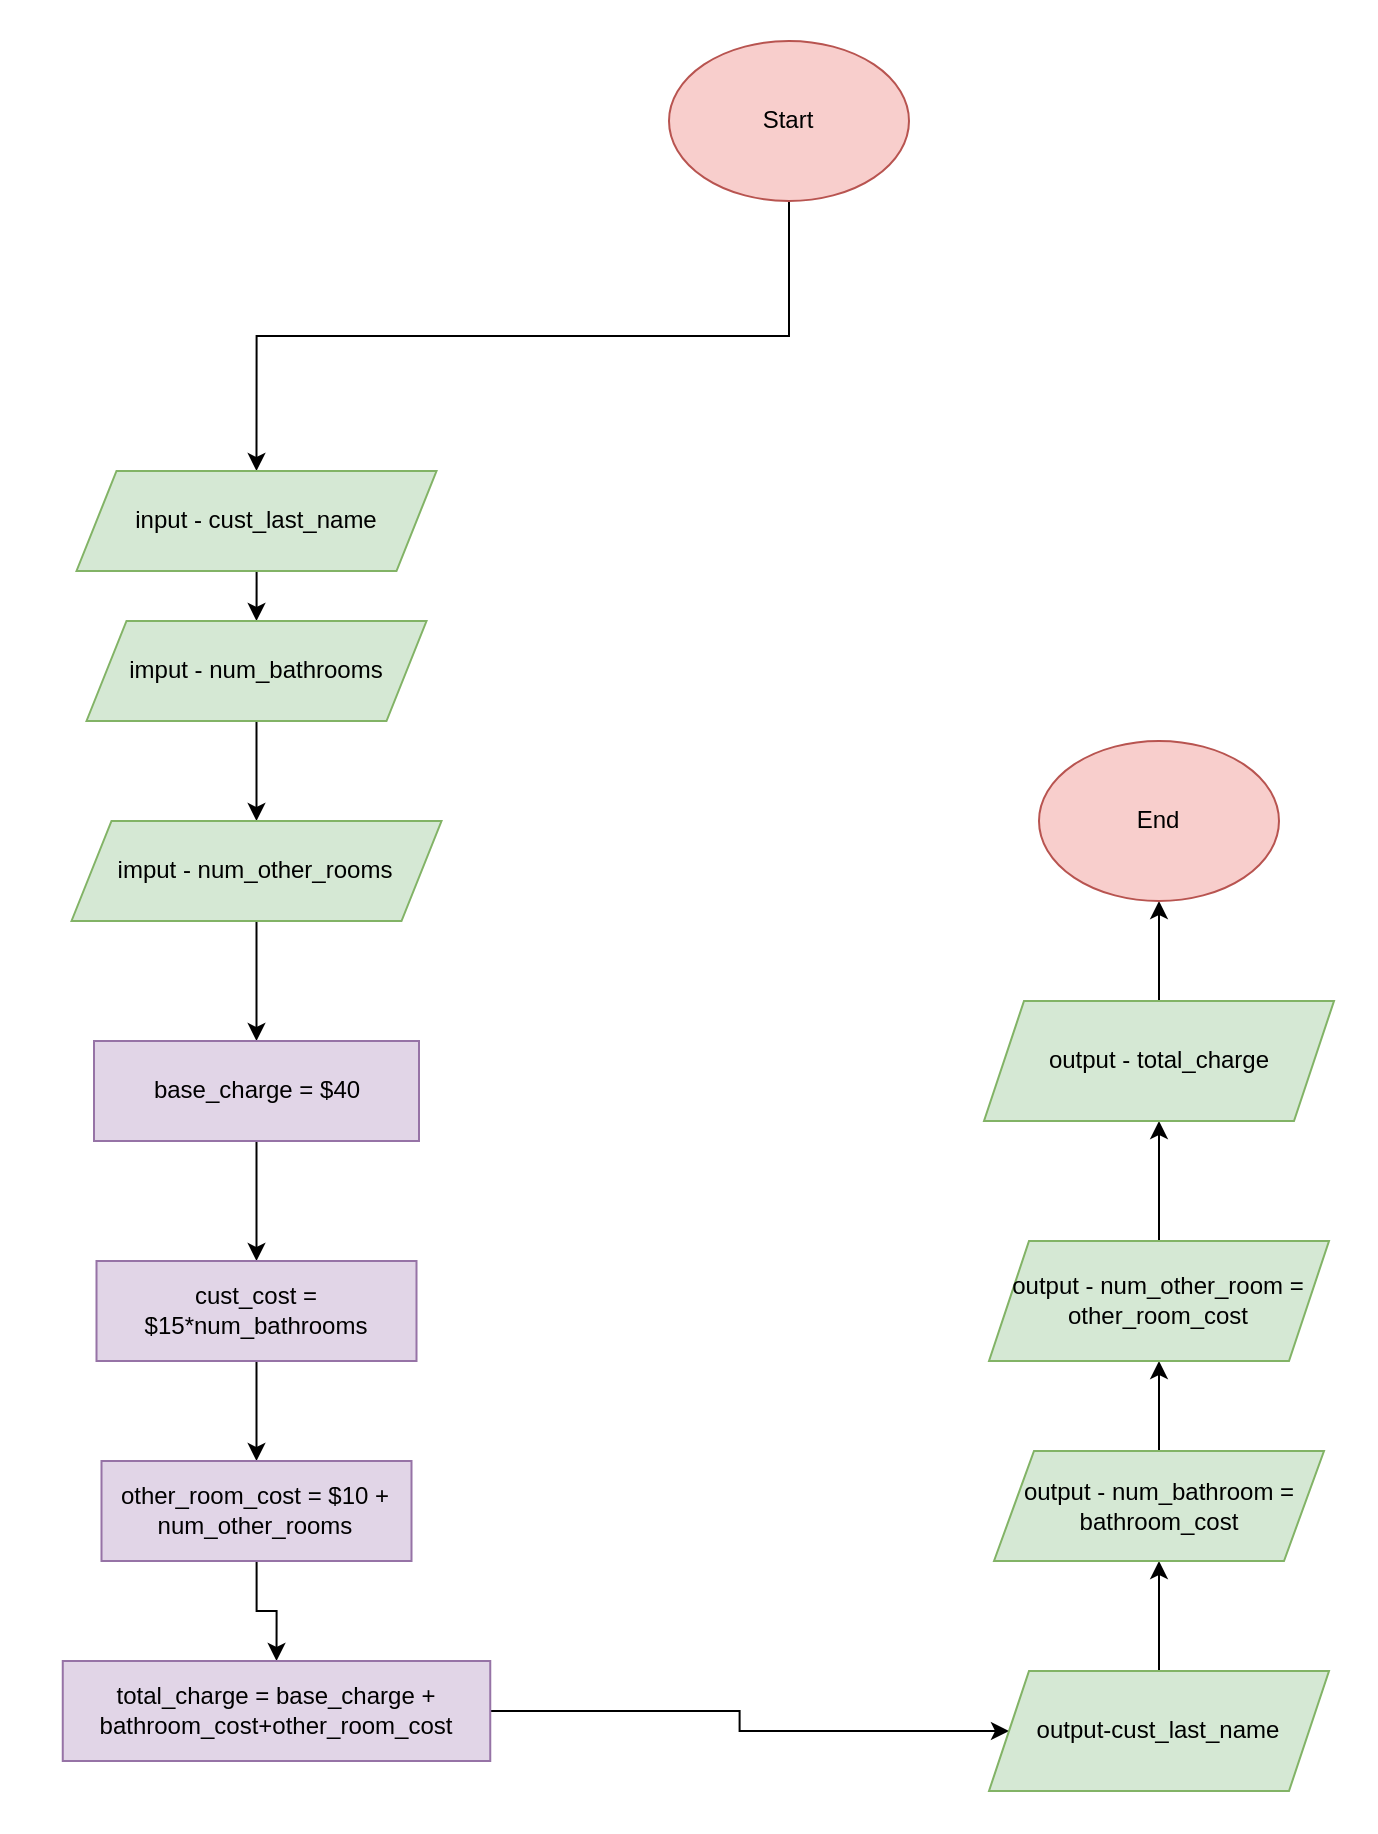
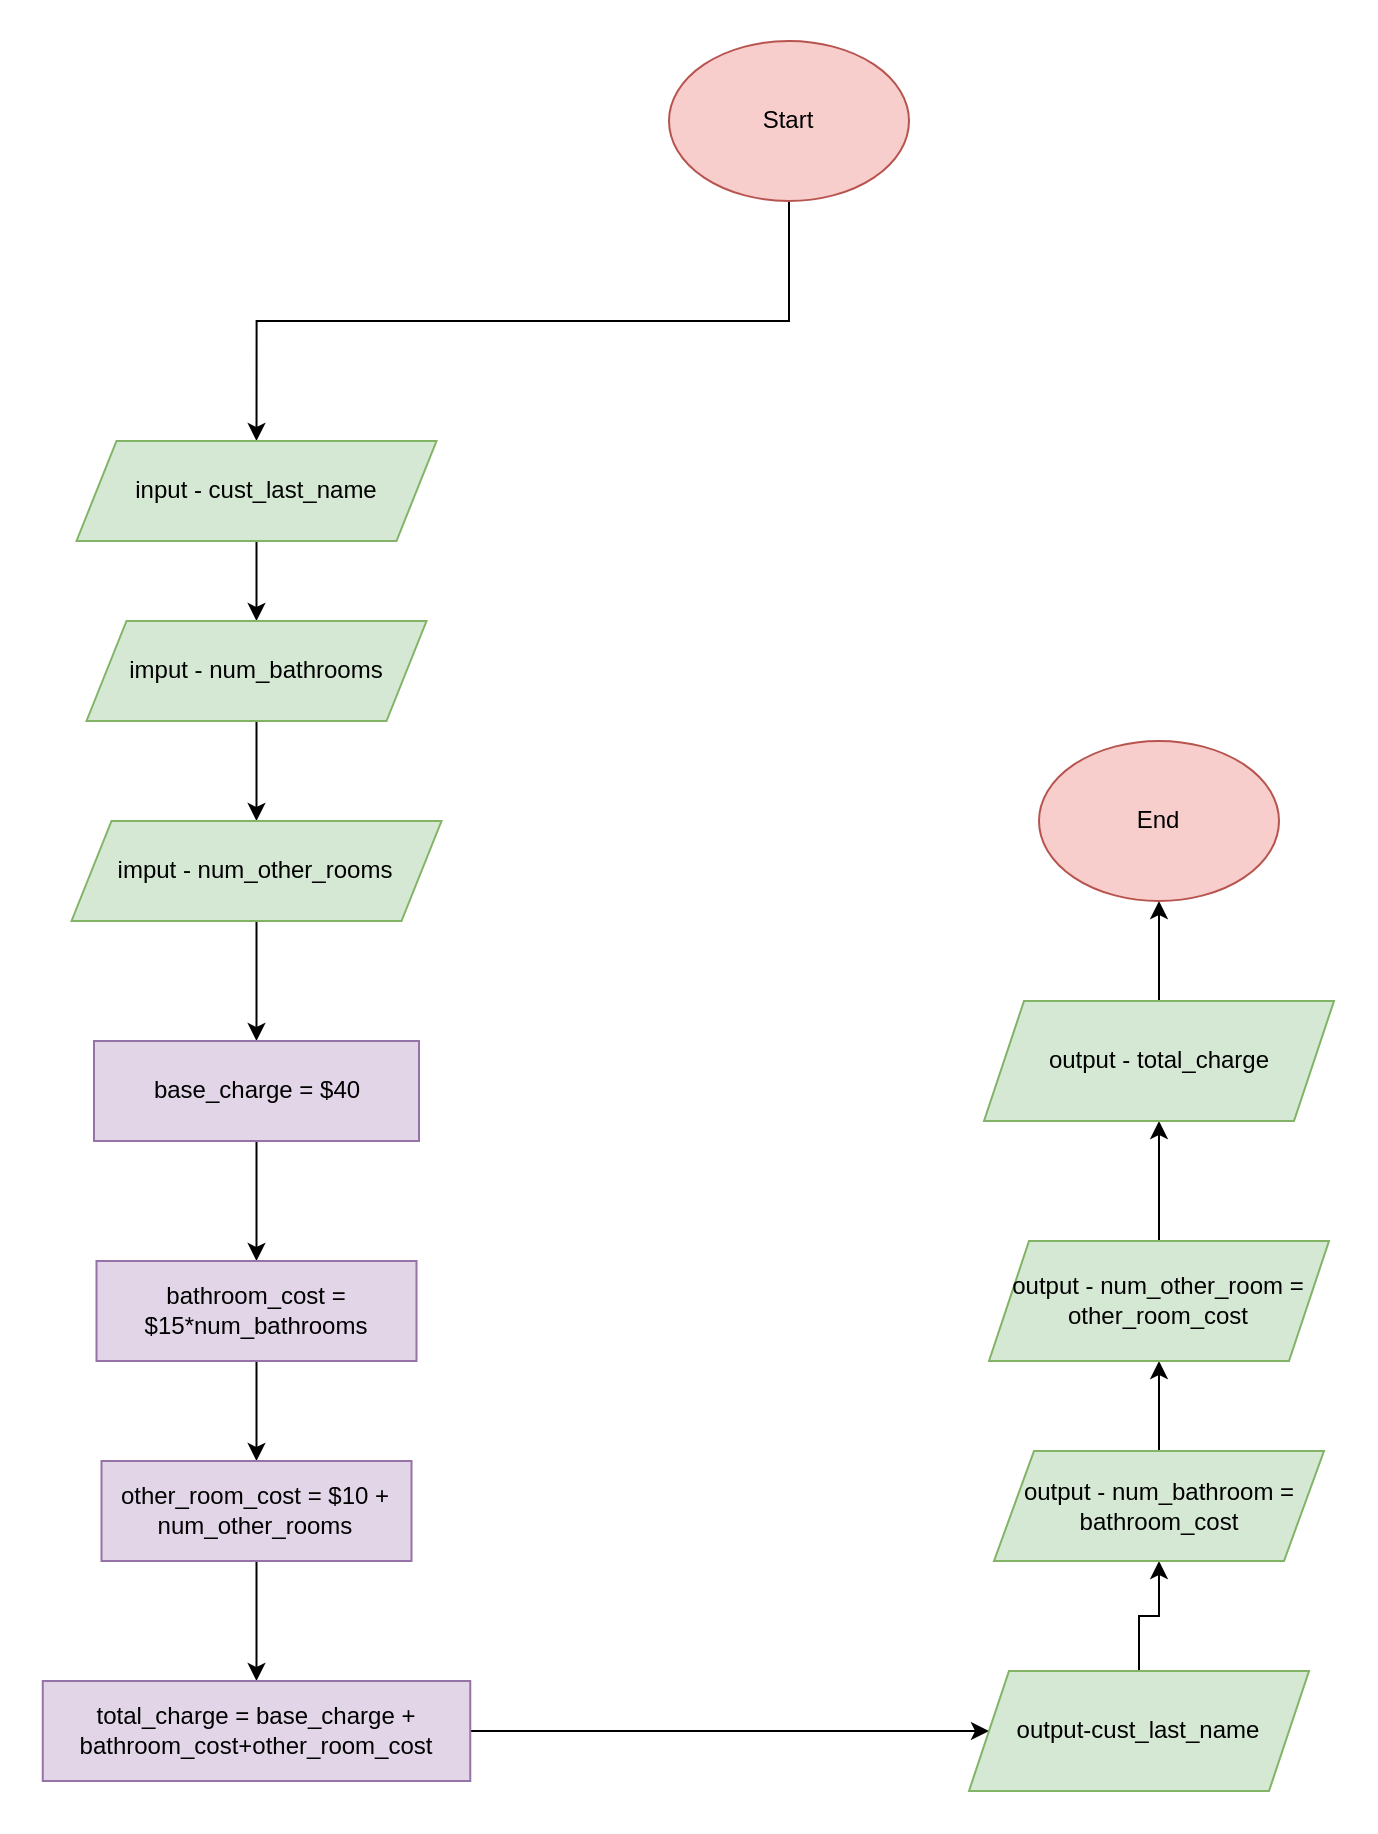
node "input - cust_last_name": moved (257, 521) -> (257, 491)
node "cust_cost = $15*num_bathrooms": label "cust_cost = $15*num_bathrooms" -> "bathroom_cost = $15*num_bathrooms"
node "total_charge = base_charge + bathroom_cost+other_room_cost": moved (277, 1711) -> (257, 1731)
node "output-cust_last_name": moved (1159, 1731) -> (1139, 1731)
